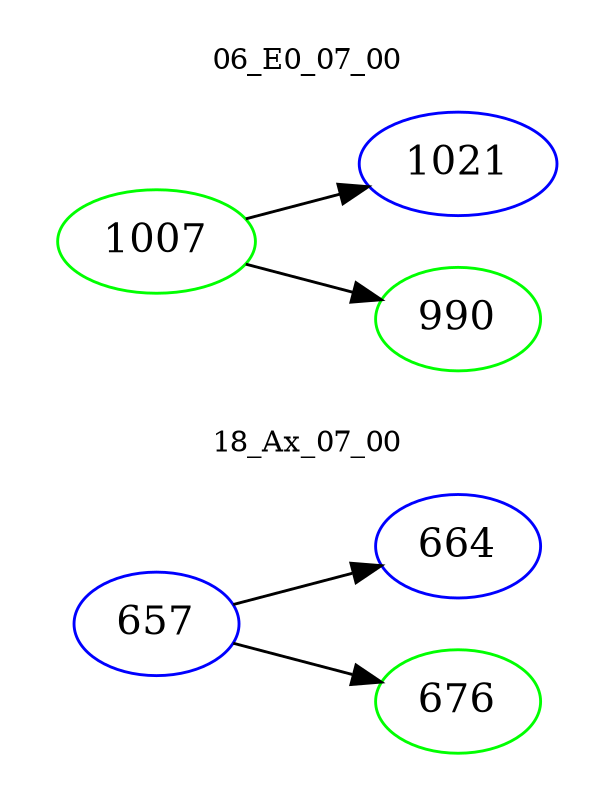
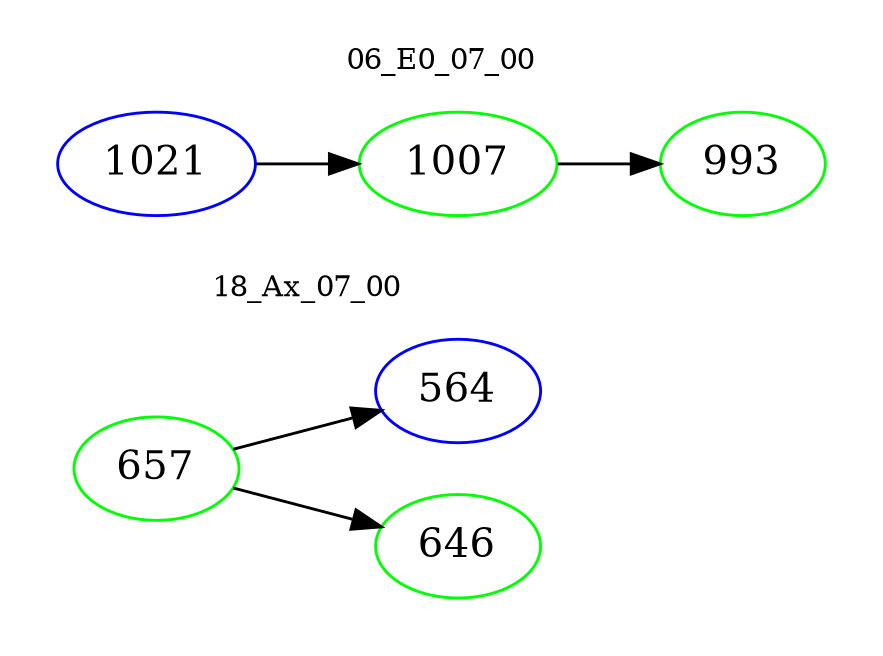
edge "1007" -> "1021": reversed
node "990": label "990" -> "993"
node "664": label "664" -> "564"
node "657": color blue -> green
node "676": label "676" -> "646"
